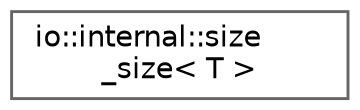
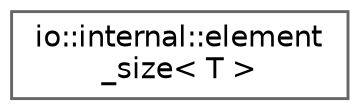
node "io::internal::size _size< T >": label "io::internal::size _size< T >" -> "io::internal::element _size< T >"
